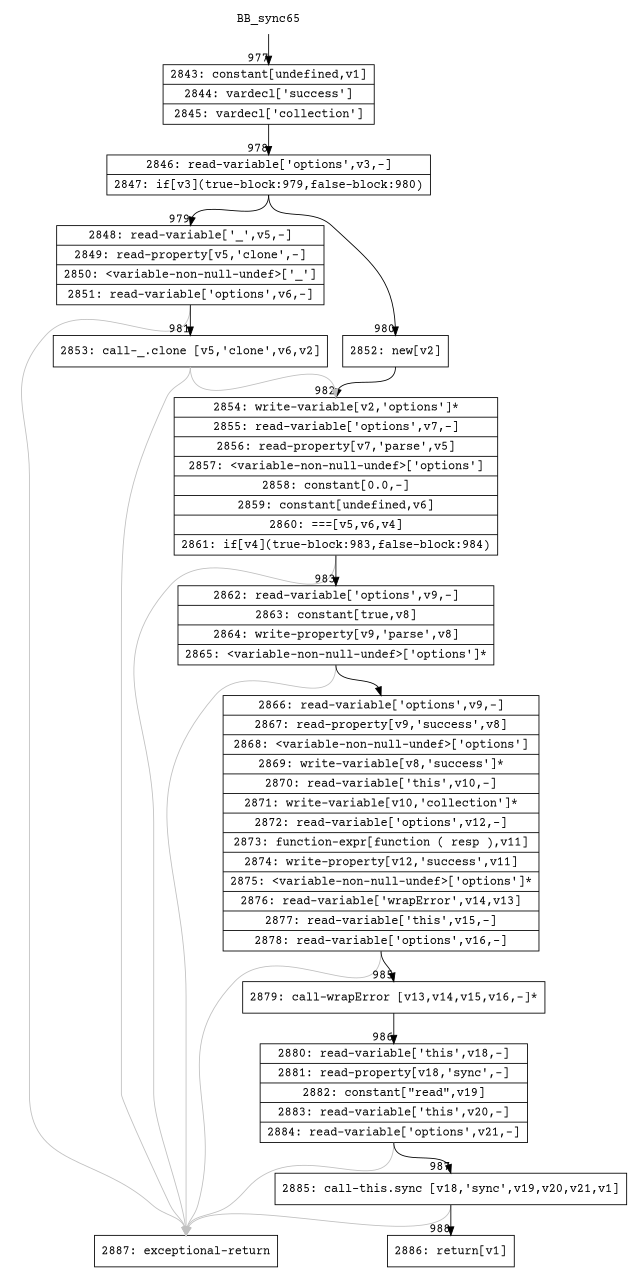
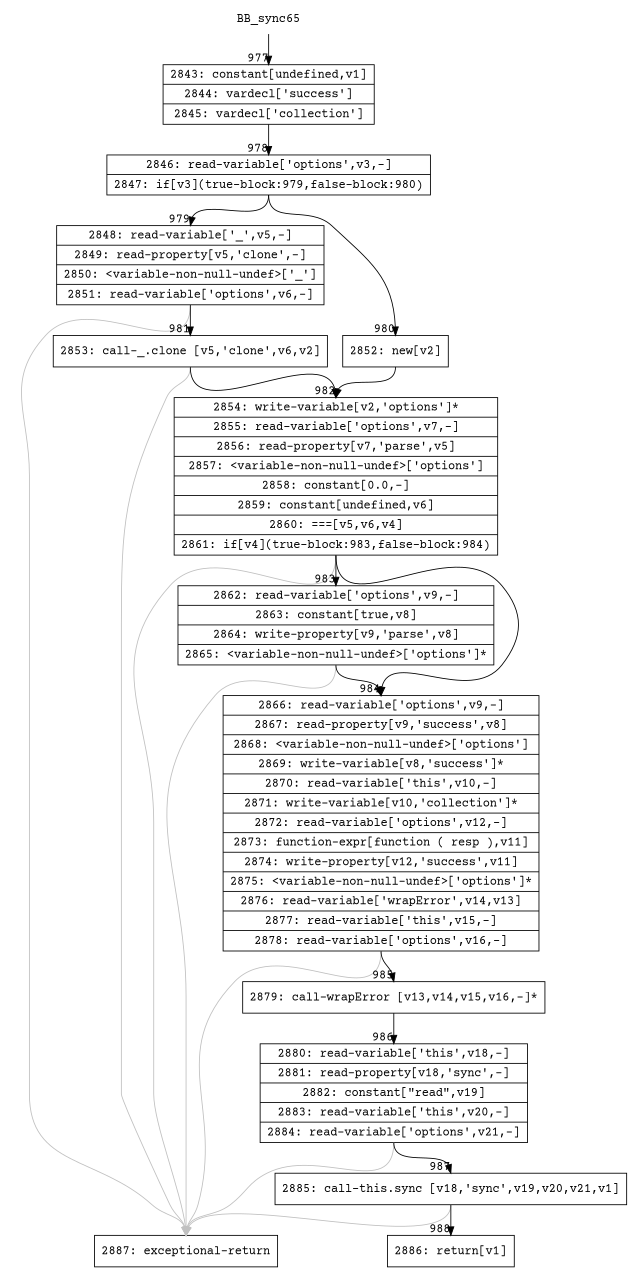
edge "2853: call-_.clone [v5,'clone',v6,v2]" -> "2854: write-variable[v2,'options']*": color gray -> black
edge "2854: write-variable[v2,'options']*" -> "2866: read-variable['options',v9,-]": added
